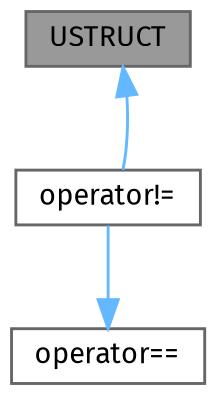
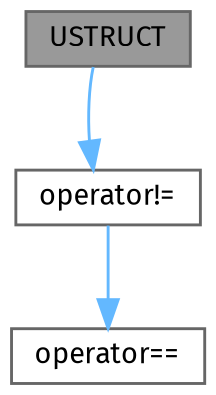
edge "operator!=" -> "USTRUCT": reversed
